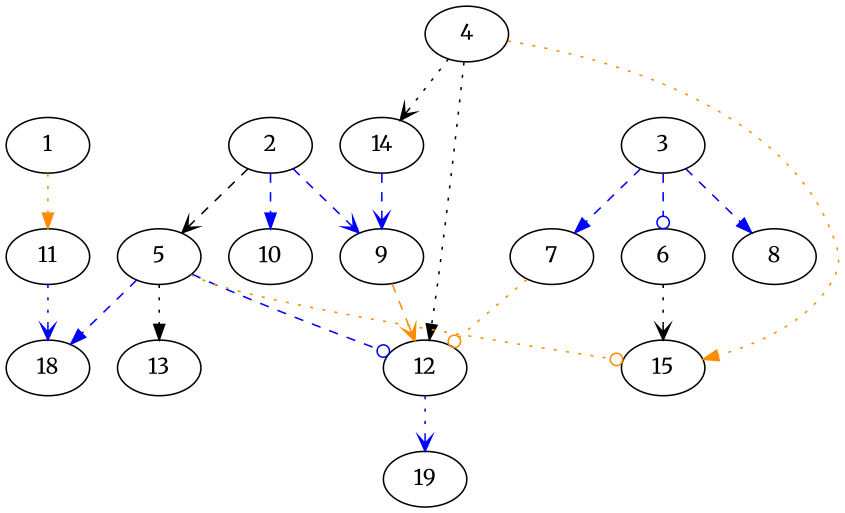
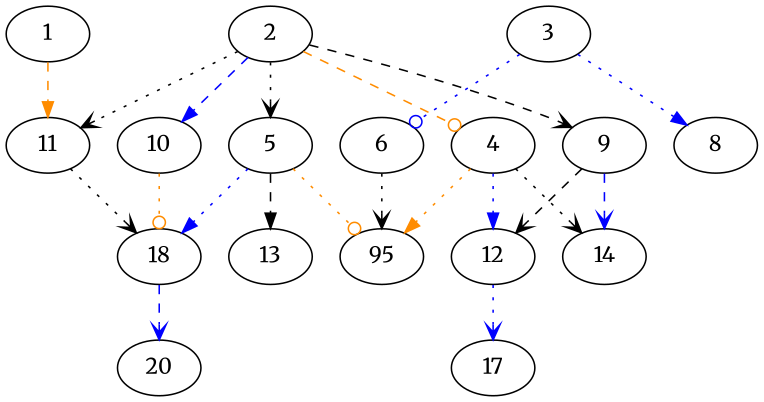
edge "2" -> "11": added
edge "2" -> "4": added
edge "1" -> "11": style dotted -> dashed
edge "14" -> "9": reversed
edge "4" -> "12": color black -> blue
edge "10" -> "18": added
edge "2" -> "5": style dashed -> dotted
edge "2" -> "9": color blue -> black
edge "3" -> "6": style dashed -> dotted
edge "3" -> "8": style dashed -> dotted
node "7": removed
edge "11" -> "18": color blue -> black
edge "5" -> "13": style dotted -> dashed
edge "9" -> "12": color darkorange -> black
edge "5" -> "18": style dashed -> dotted
edge "5" -> "12": removed
node "20": added
node "15": label "15" -> "95"
node "19": label "19" -> "17"
